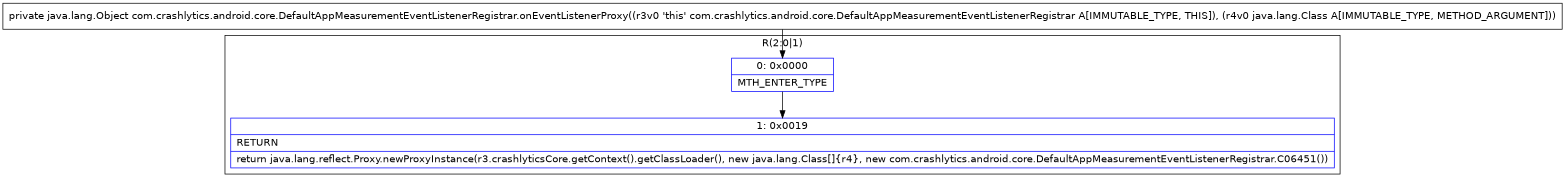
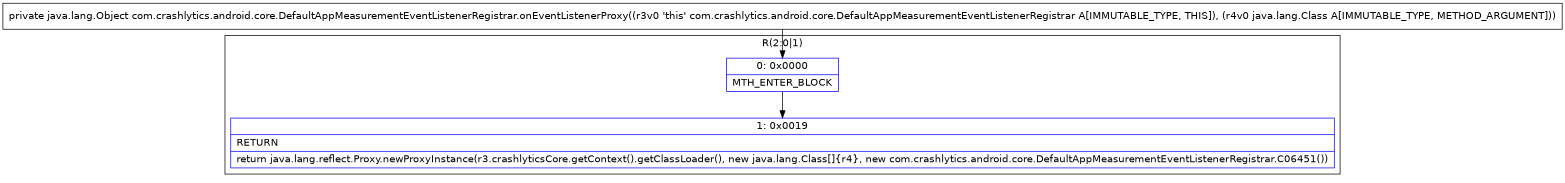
node "0: 0x0000": text "MTH_ENTER_TYPE" -> "MTH_ENTER_BLOCK"
